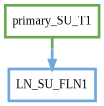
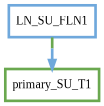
edge "primary_SU_T1" -> "LN_SU_FLN1": reversed
